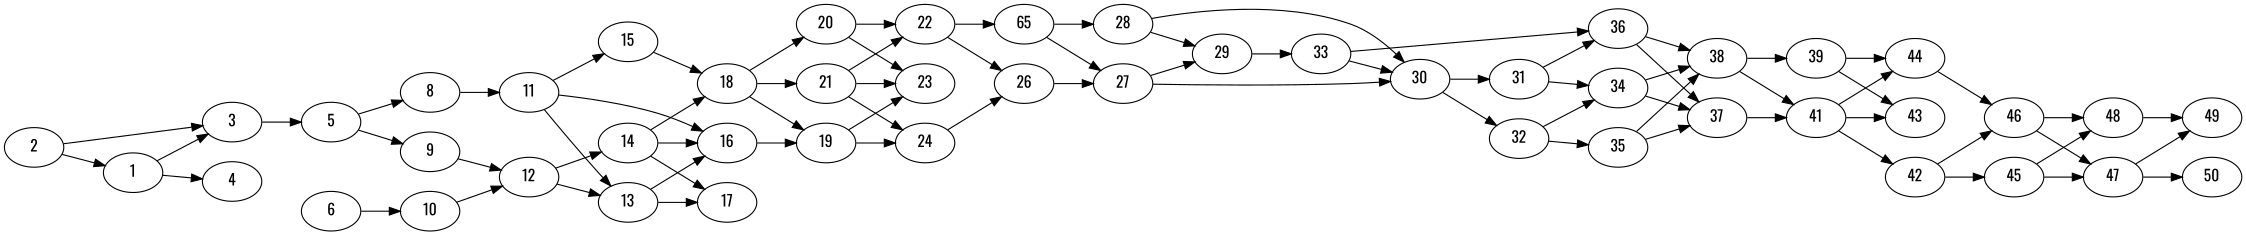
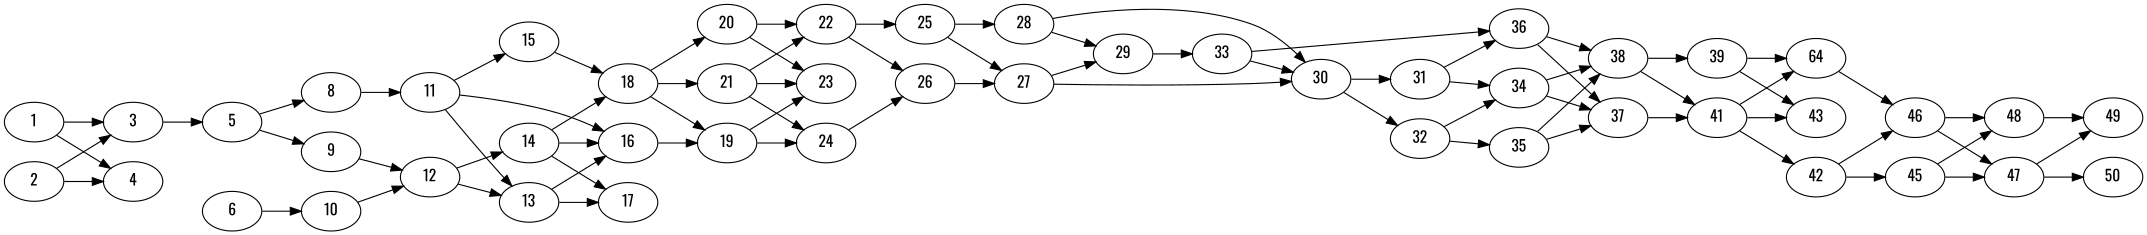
node "65": label "65" -> "25"
node "44": label "44" -> "64"
edge "2" -> "1": now "2" -> "4"
